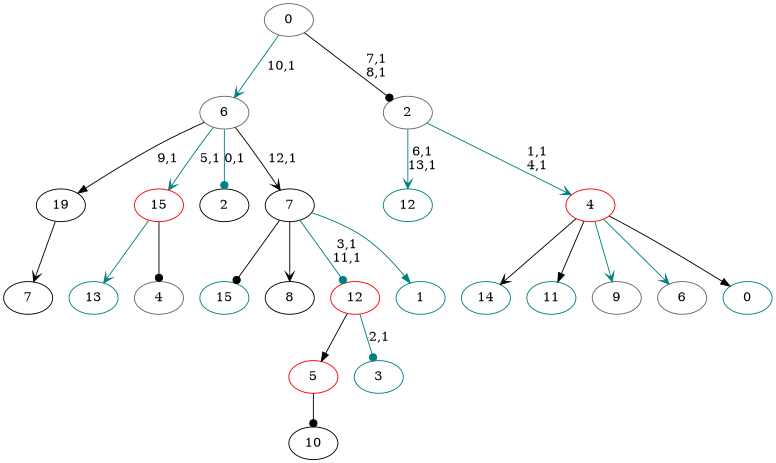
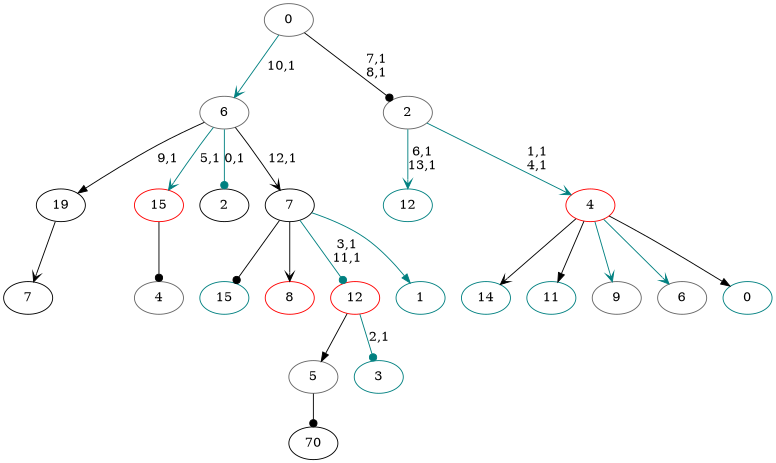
node "13": removed
node "8": color black -> red
node "5": color red -> gray40
node "10": label "10" -> "70"
